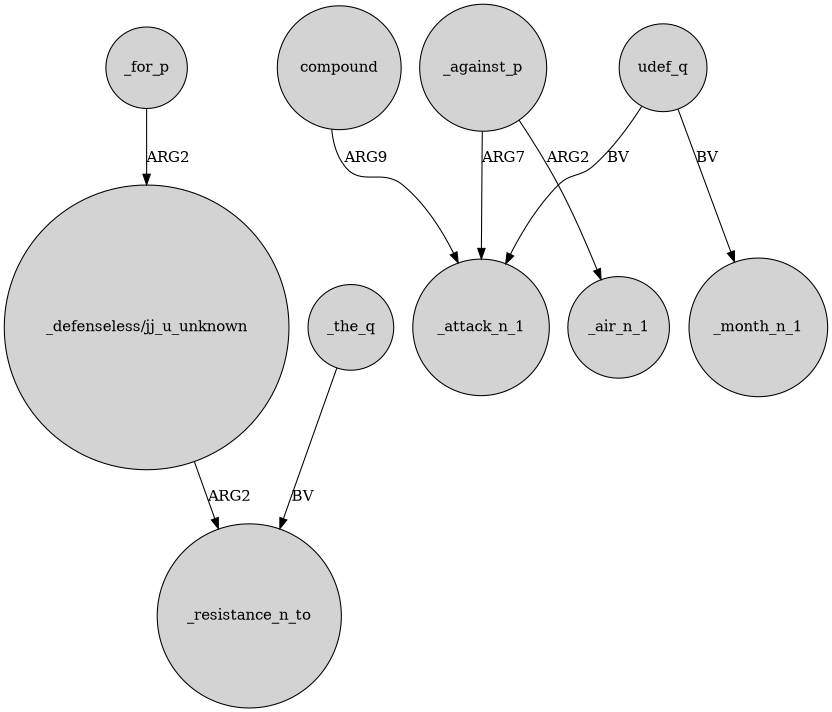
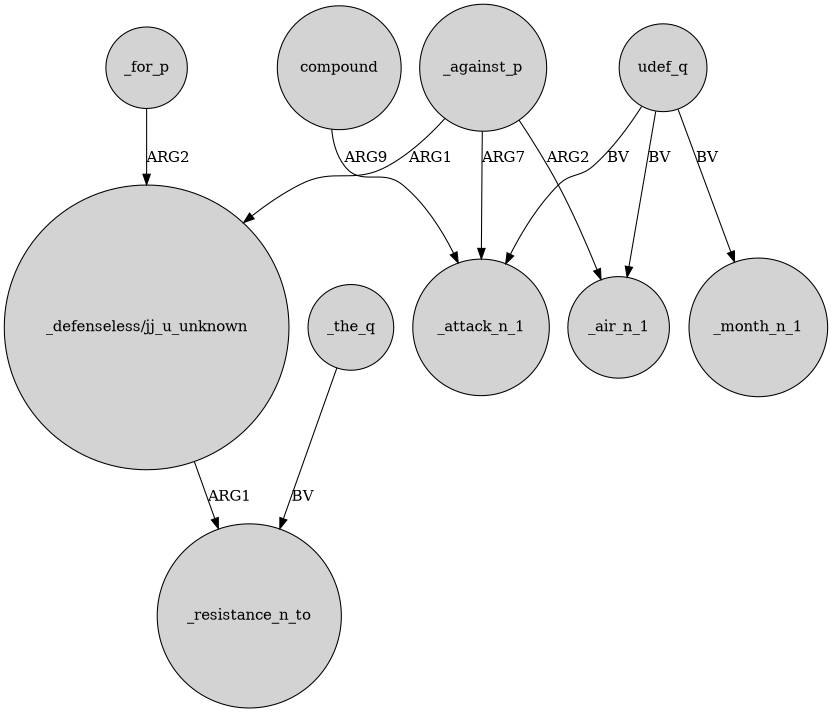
edge "_against_p" -> "_defenseless/jj_u_unknown": added, label "ARG1"
edge "udef_q" -> "_air_n_1": added, label "BV"
edge "_defenseless/jj_u_unknown" -> "_resistance_n_to": label "ARG2" -> "ARG1"
